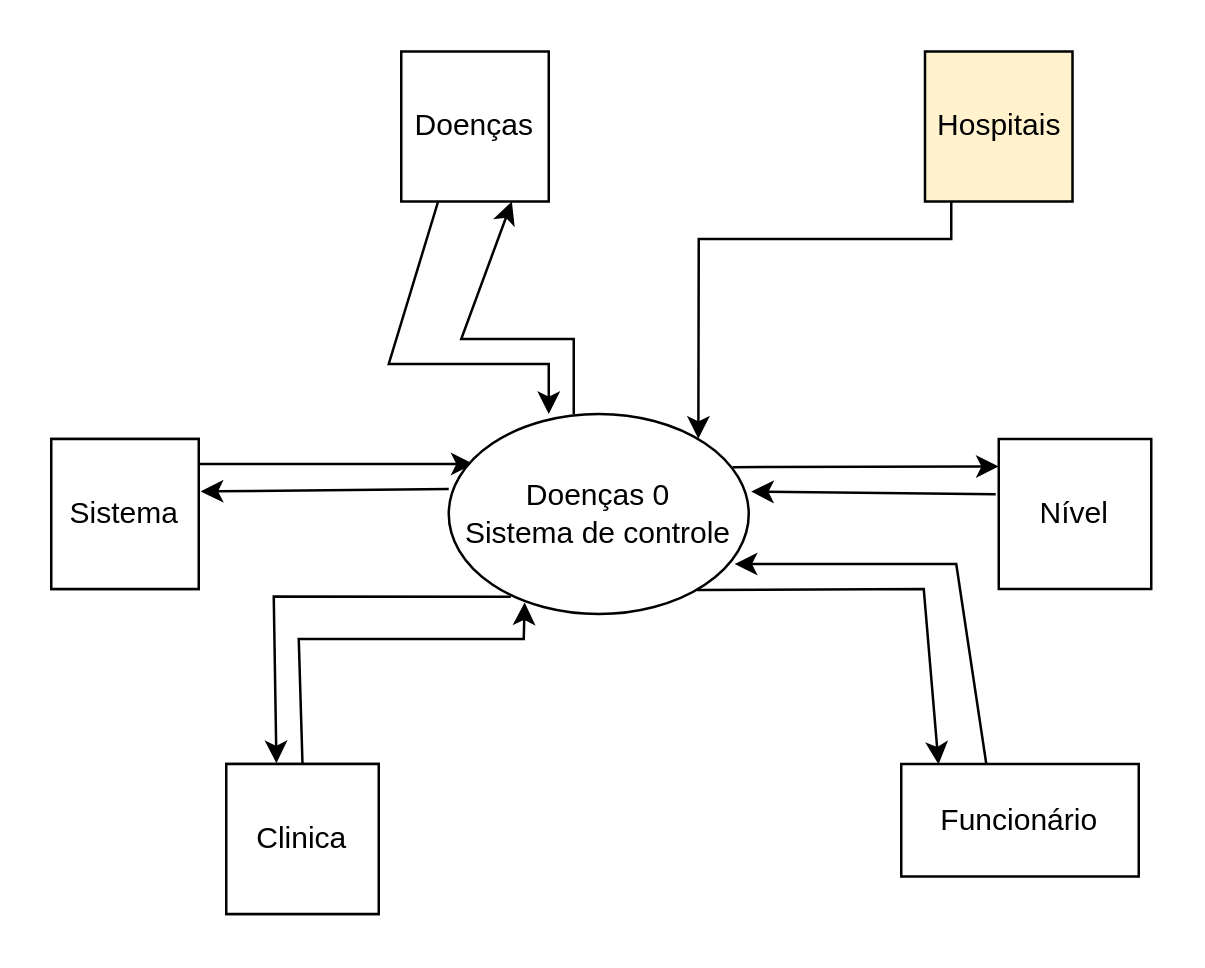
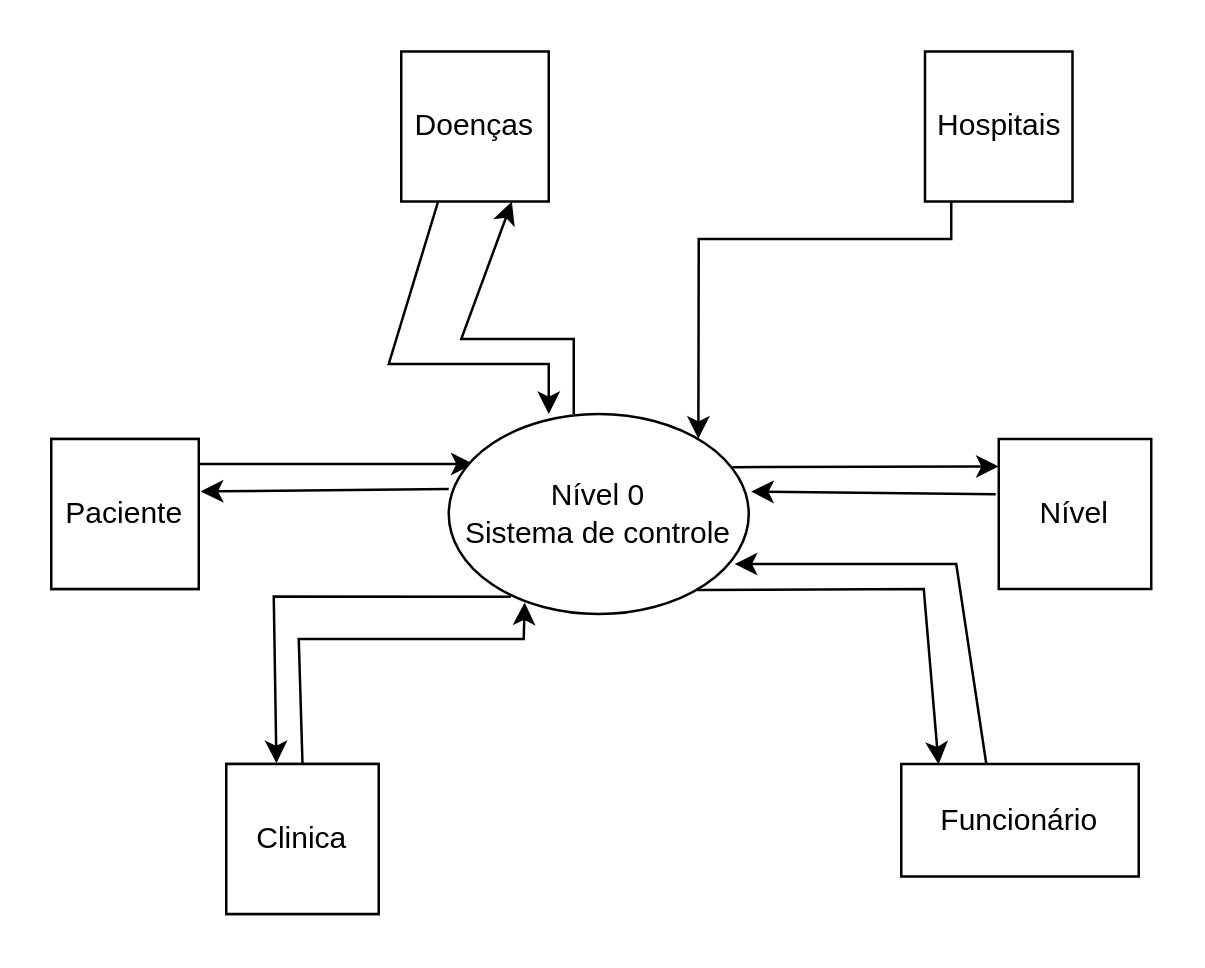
node "Hospitais": fillcolor #fff2cc -> #ffffff
node "Sistema": label "Sistema" -> "Paciente"
node "Doenças 0 Sistema de controle": label "Doenças 0 Sistema de controle" -> "Nível 0 Sistema de controle"
